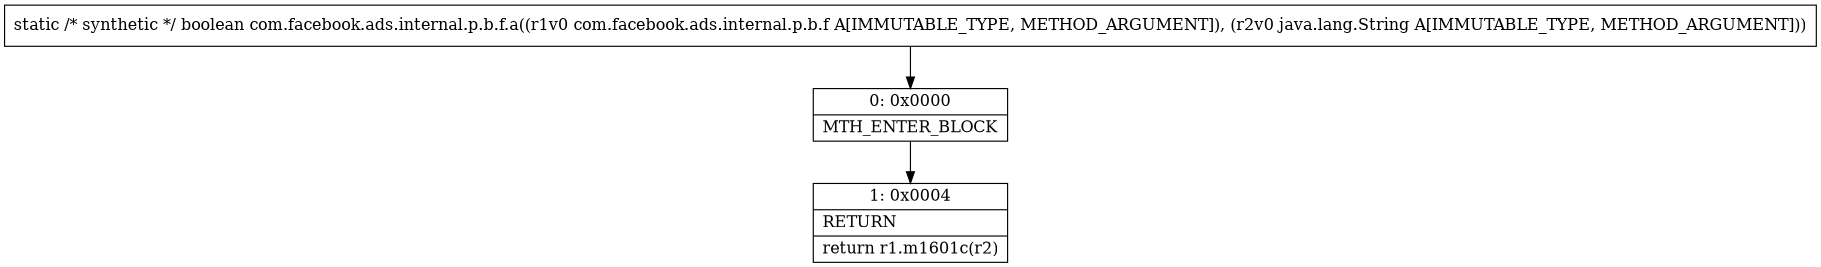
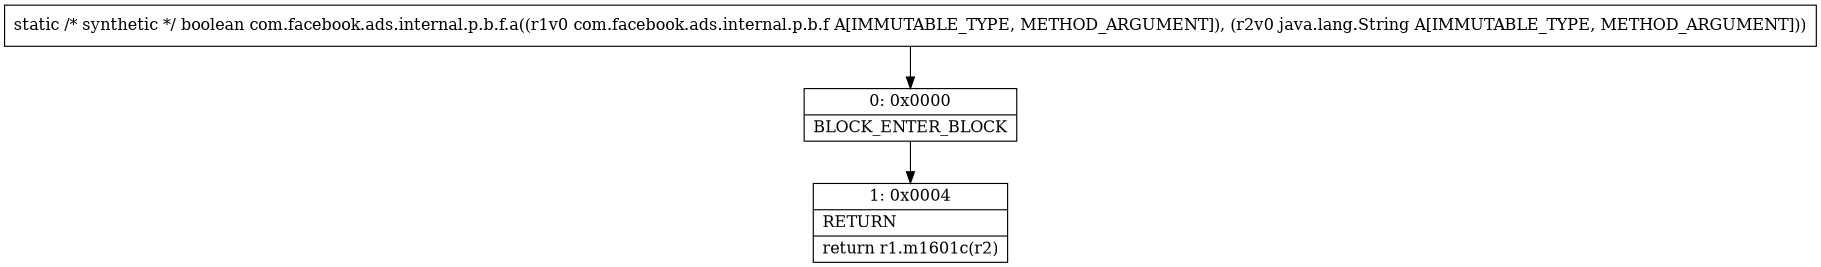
node "0: 0x0000": text "MTH_ENTER_BLOCK" -> "BLOCK_ENTER_BLOCK"
